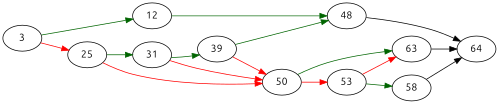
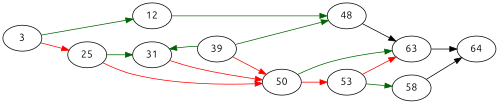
edge "48" -> "64": now "48" -> "63"
edge "31" -> "39": reversed
